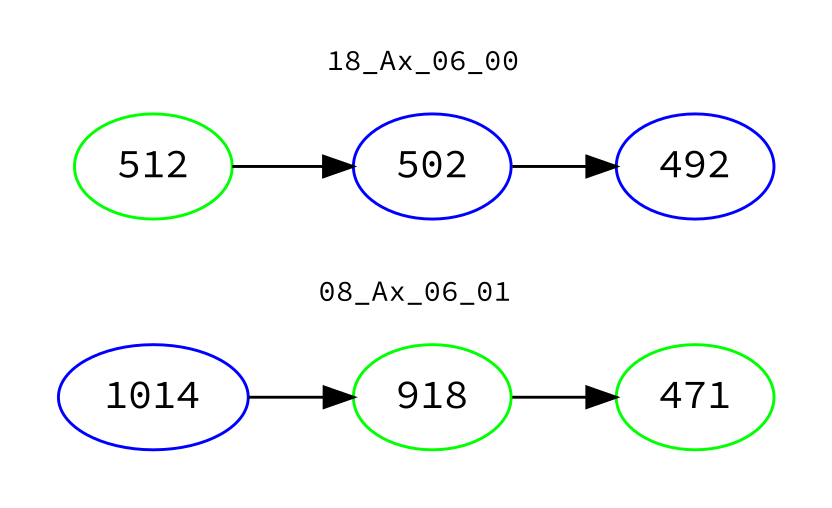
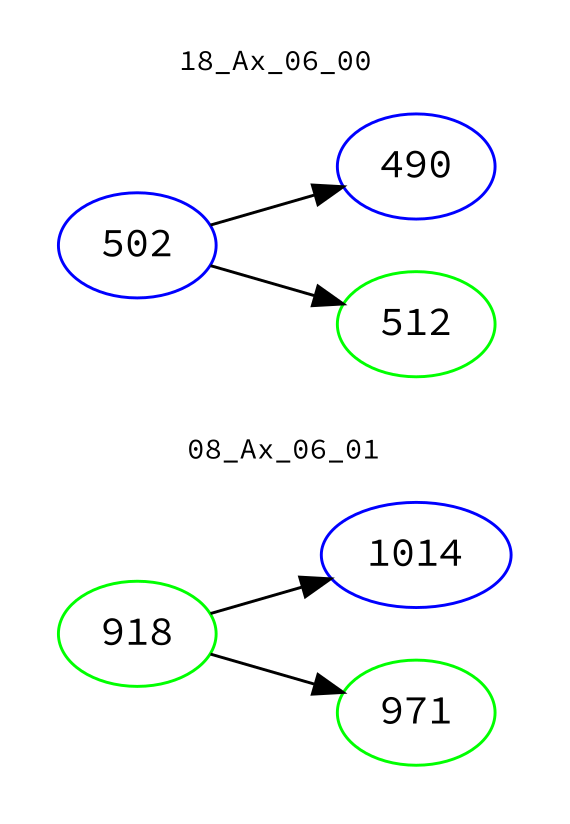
edge "512" -> "502": reversed
node "492": label "492" -> "490"
edge "1014" -> "918": reversed
node "471": label "471" -> "971"
